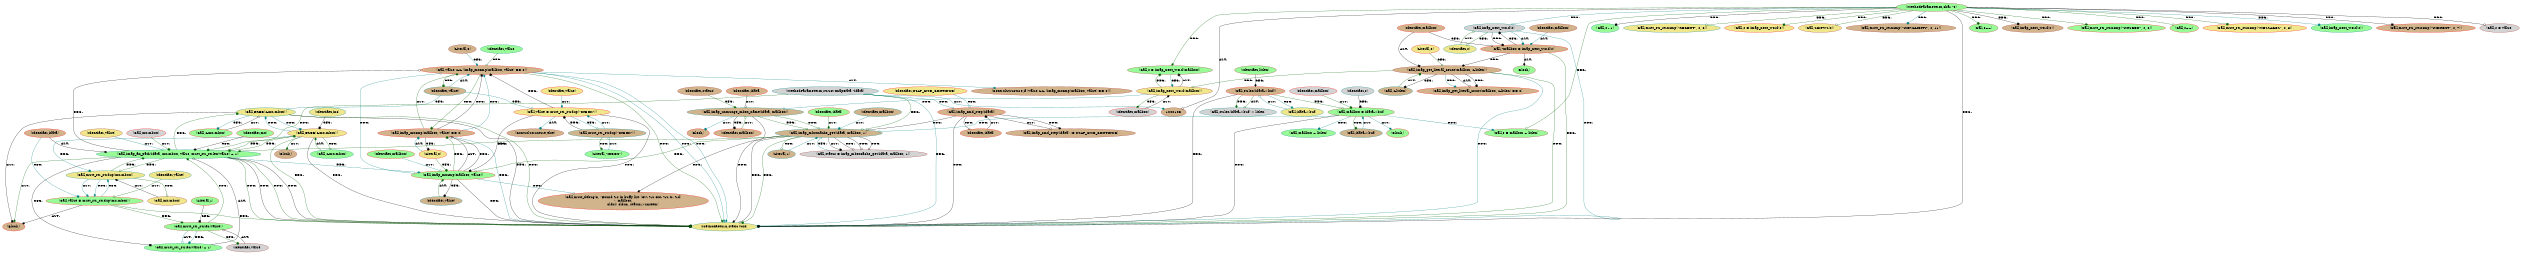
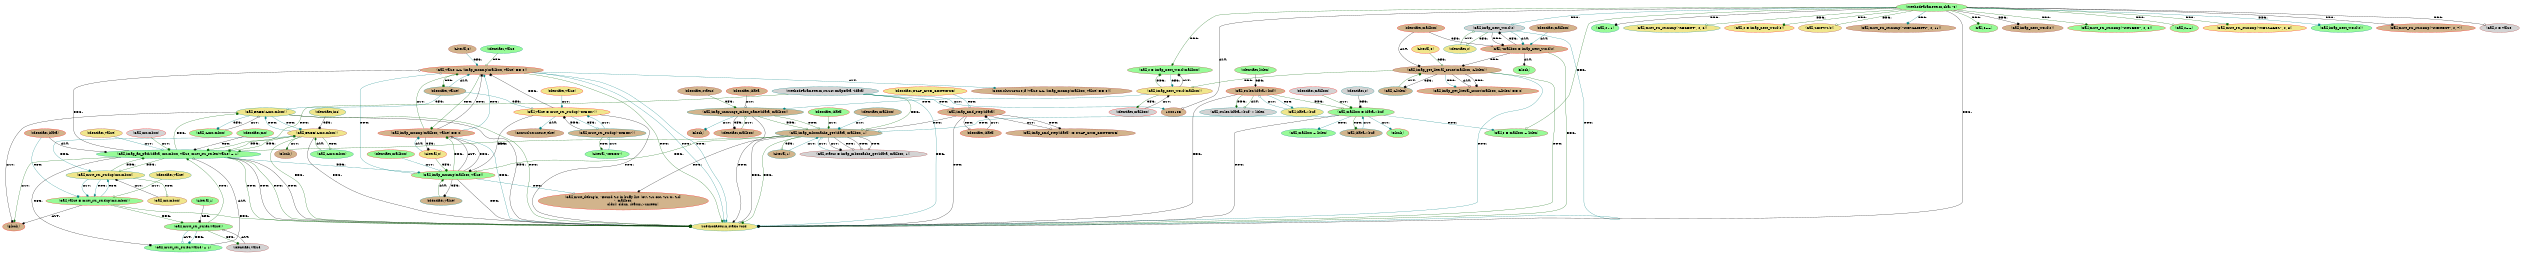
edge "(Call,imap_next_word(mailbox))" -> "(Call,imap_unmunge_mbox_name(idata, mailbox))": arrowhead odot -> diamond
edge "(Call,status = imap_mboxcache_get(idata, mailbox, 1))" -> "(Call,imap_mboxcache_get(idata, mailbox, 1))": label "CFG: " -> "AST: "
